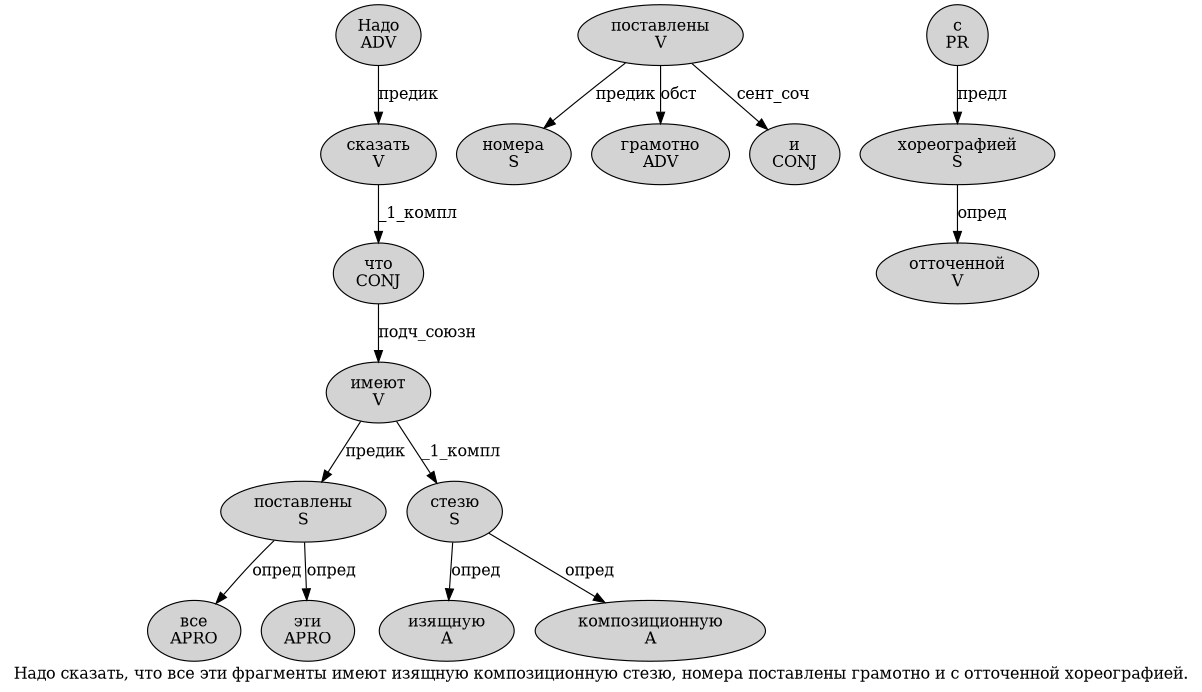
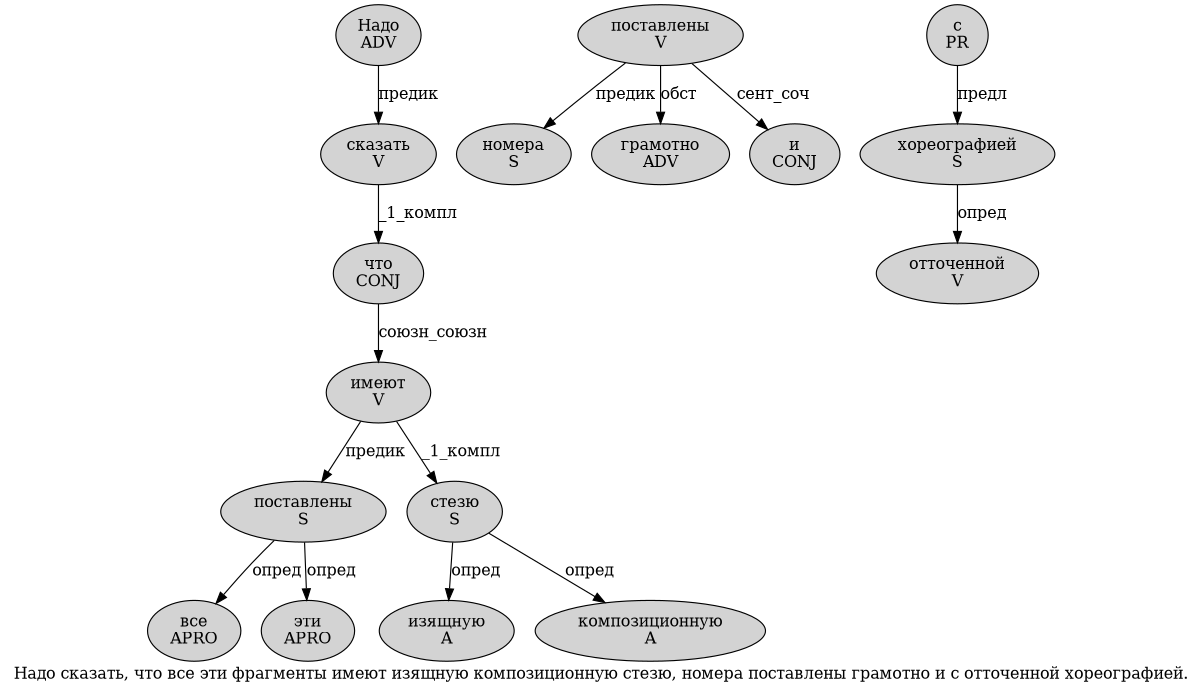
edge "что CONJ" -> "имеют V": label "подч_союзн" -> "союзн_союзн"
